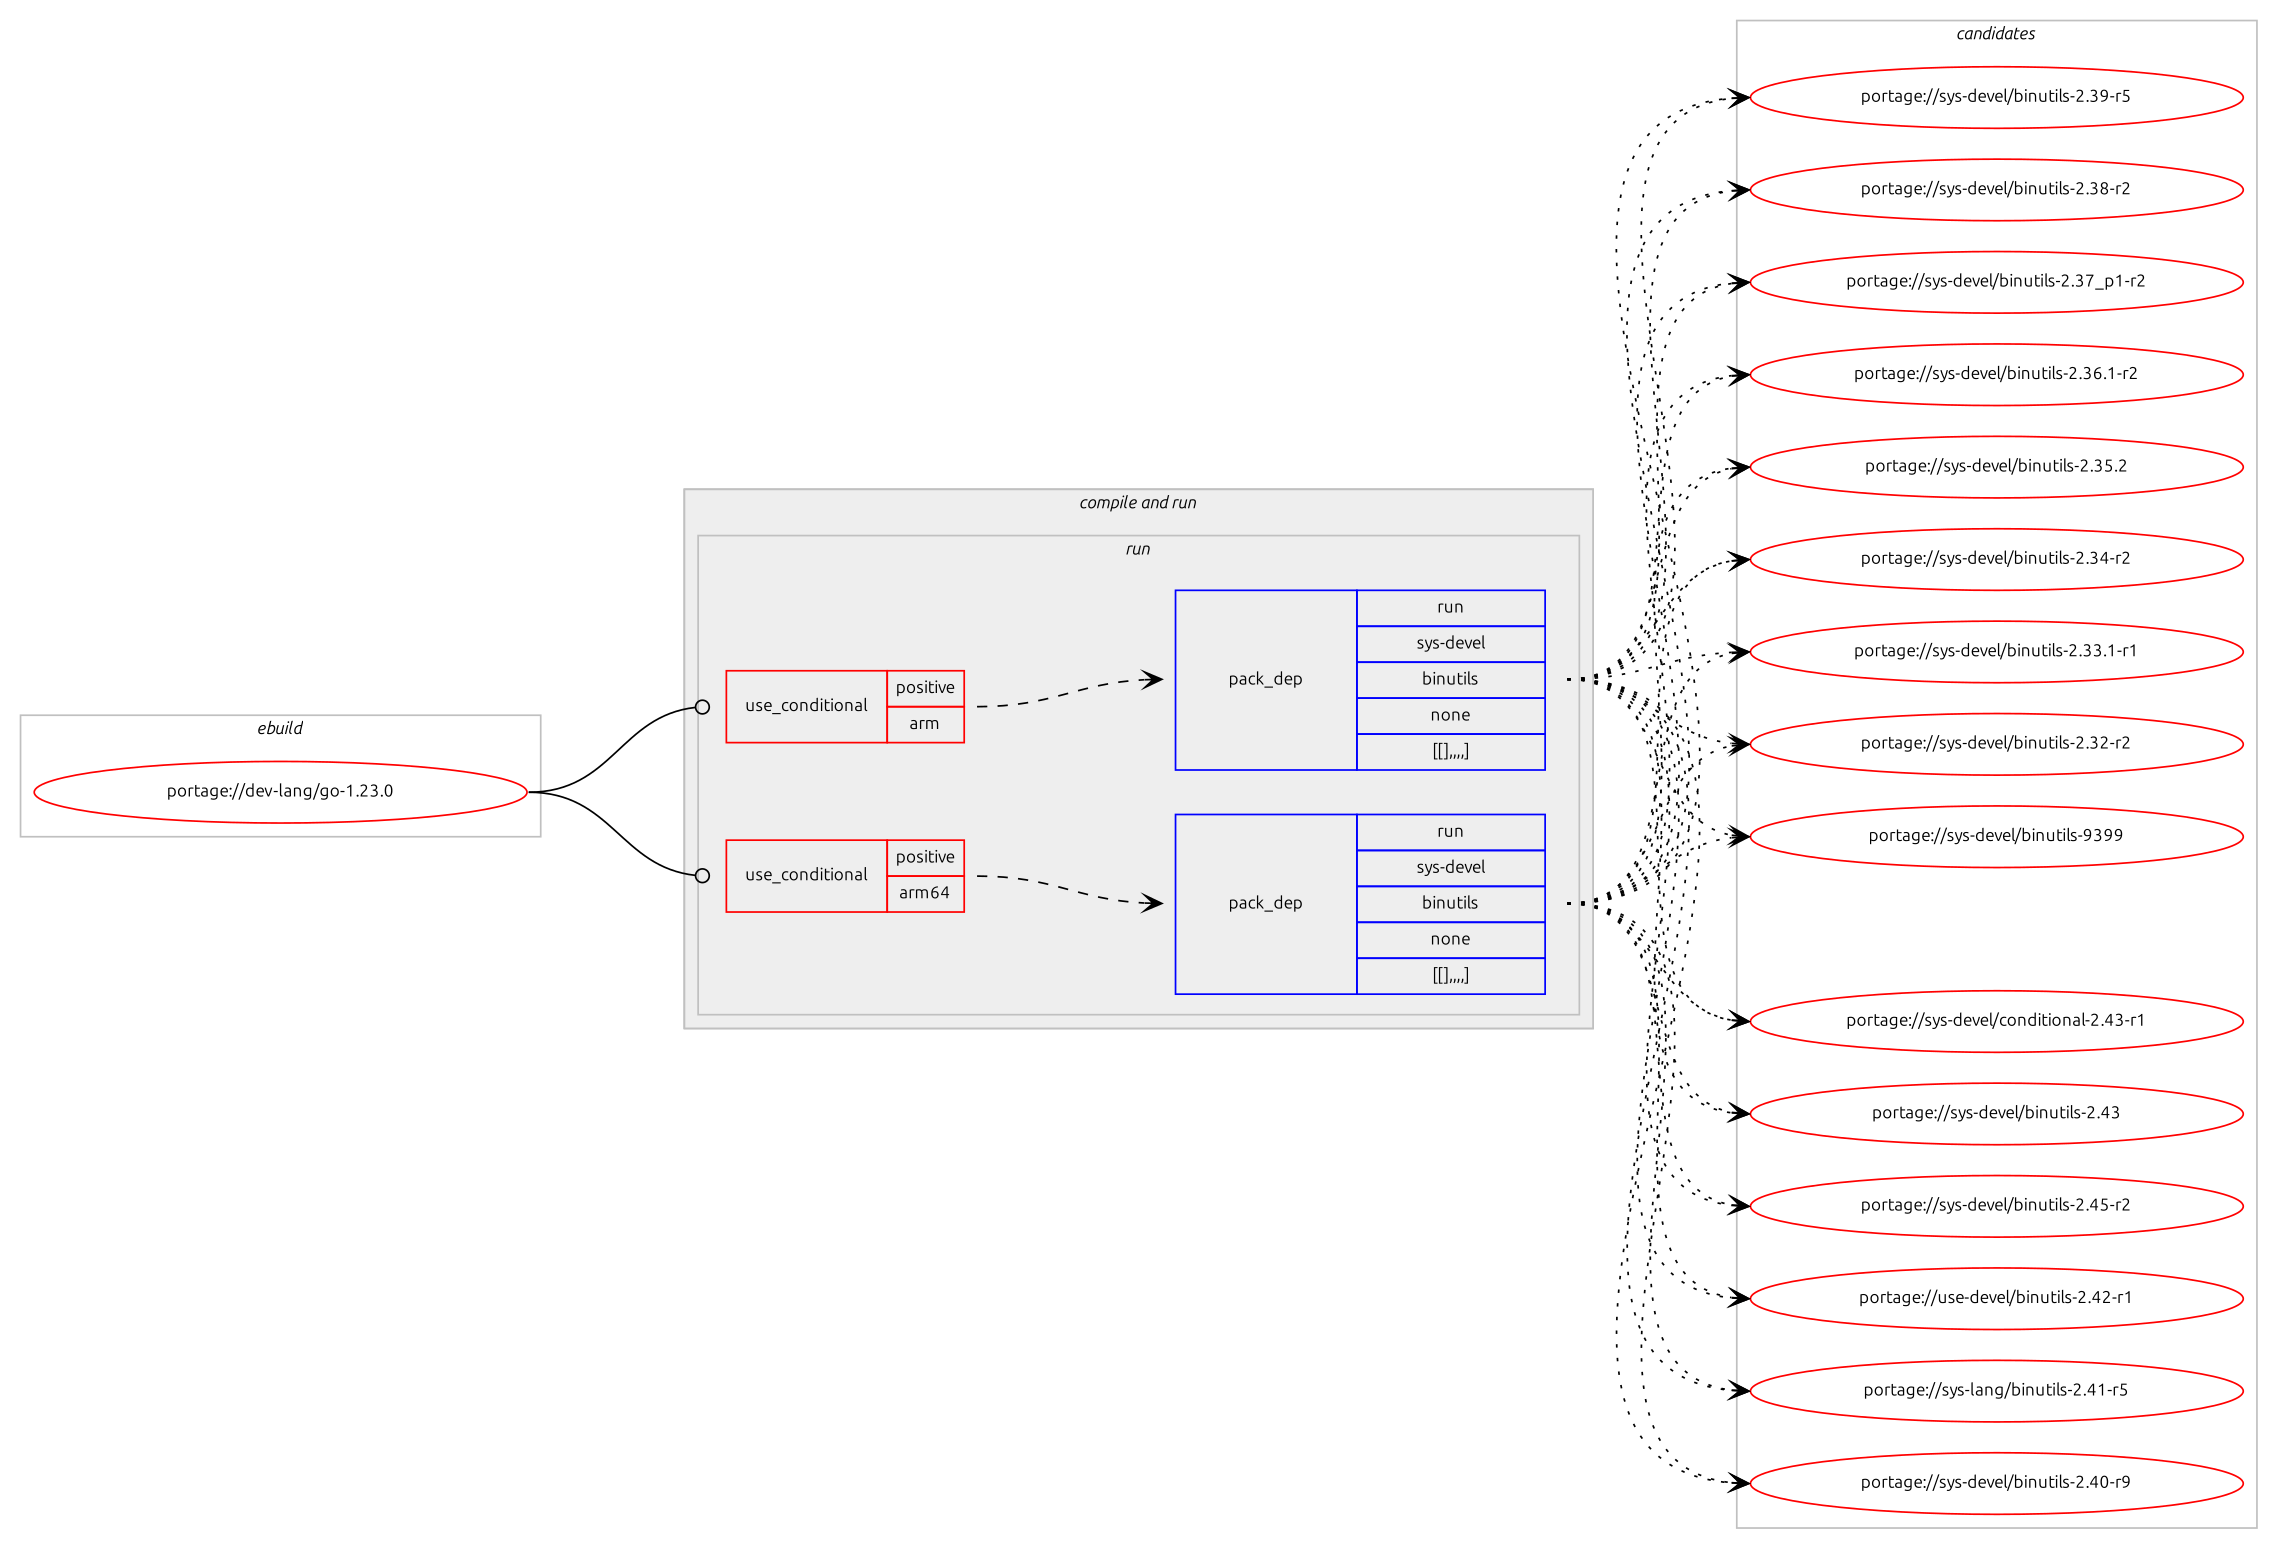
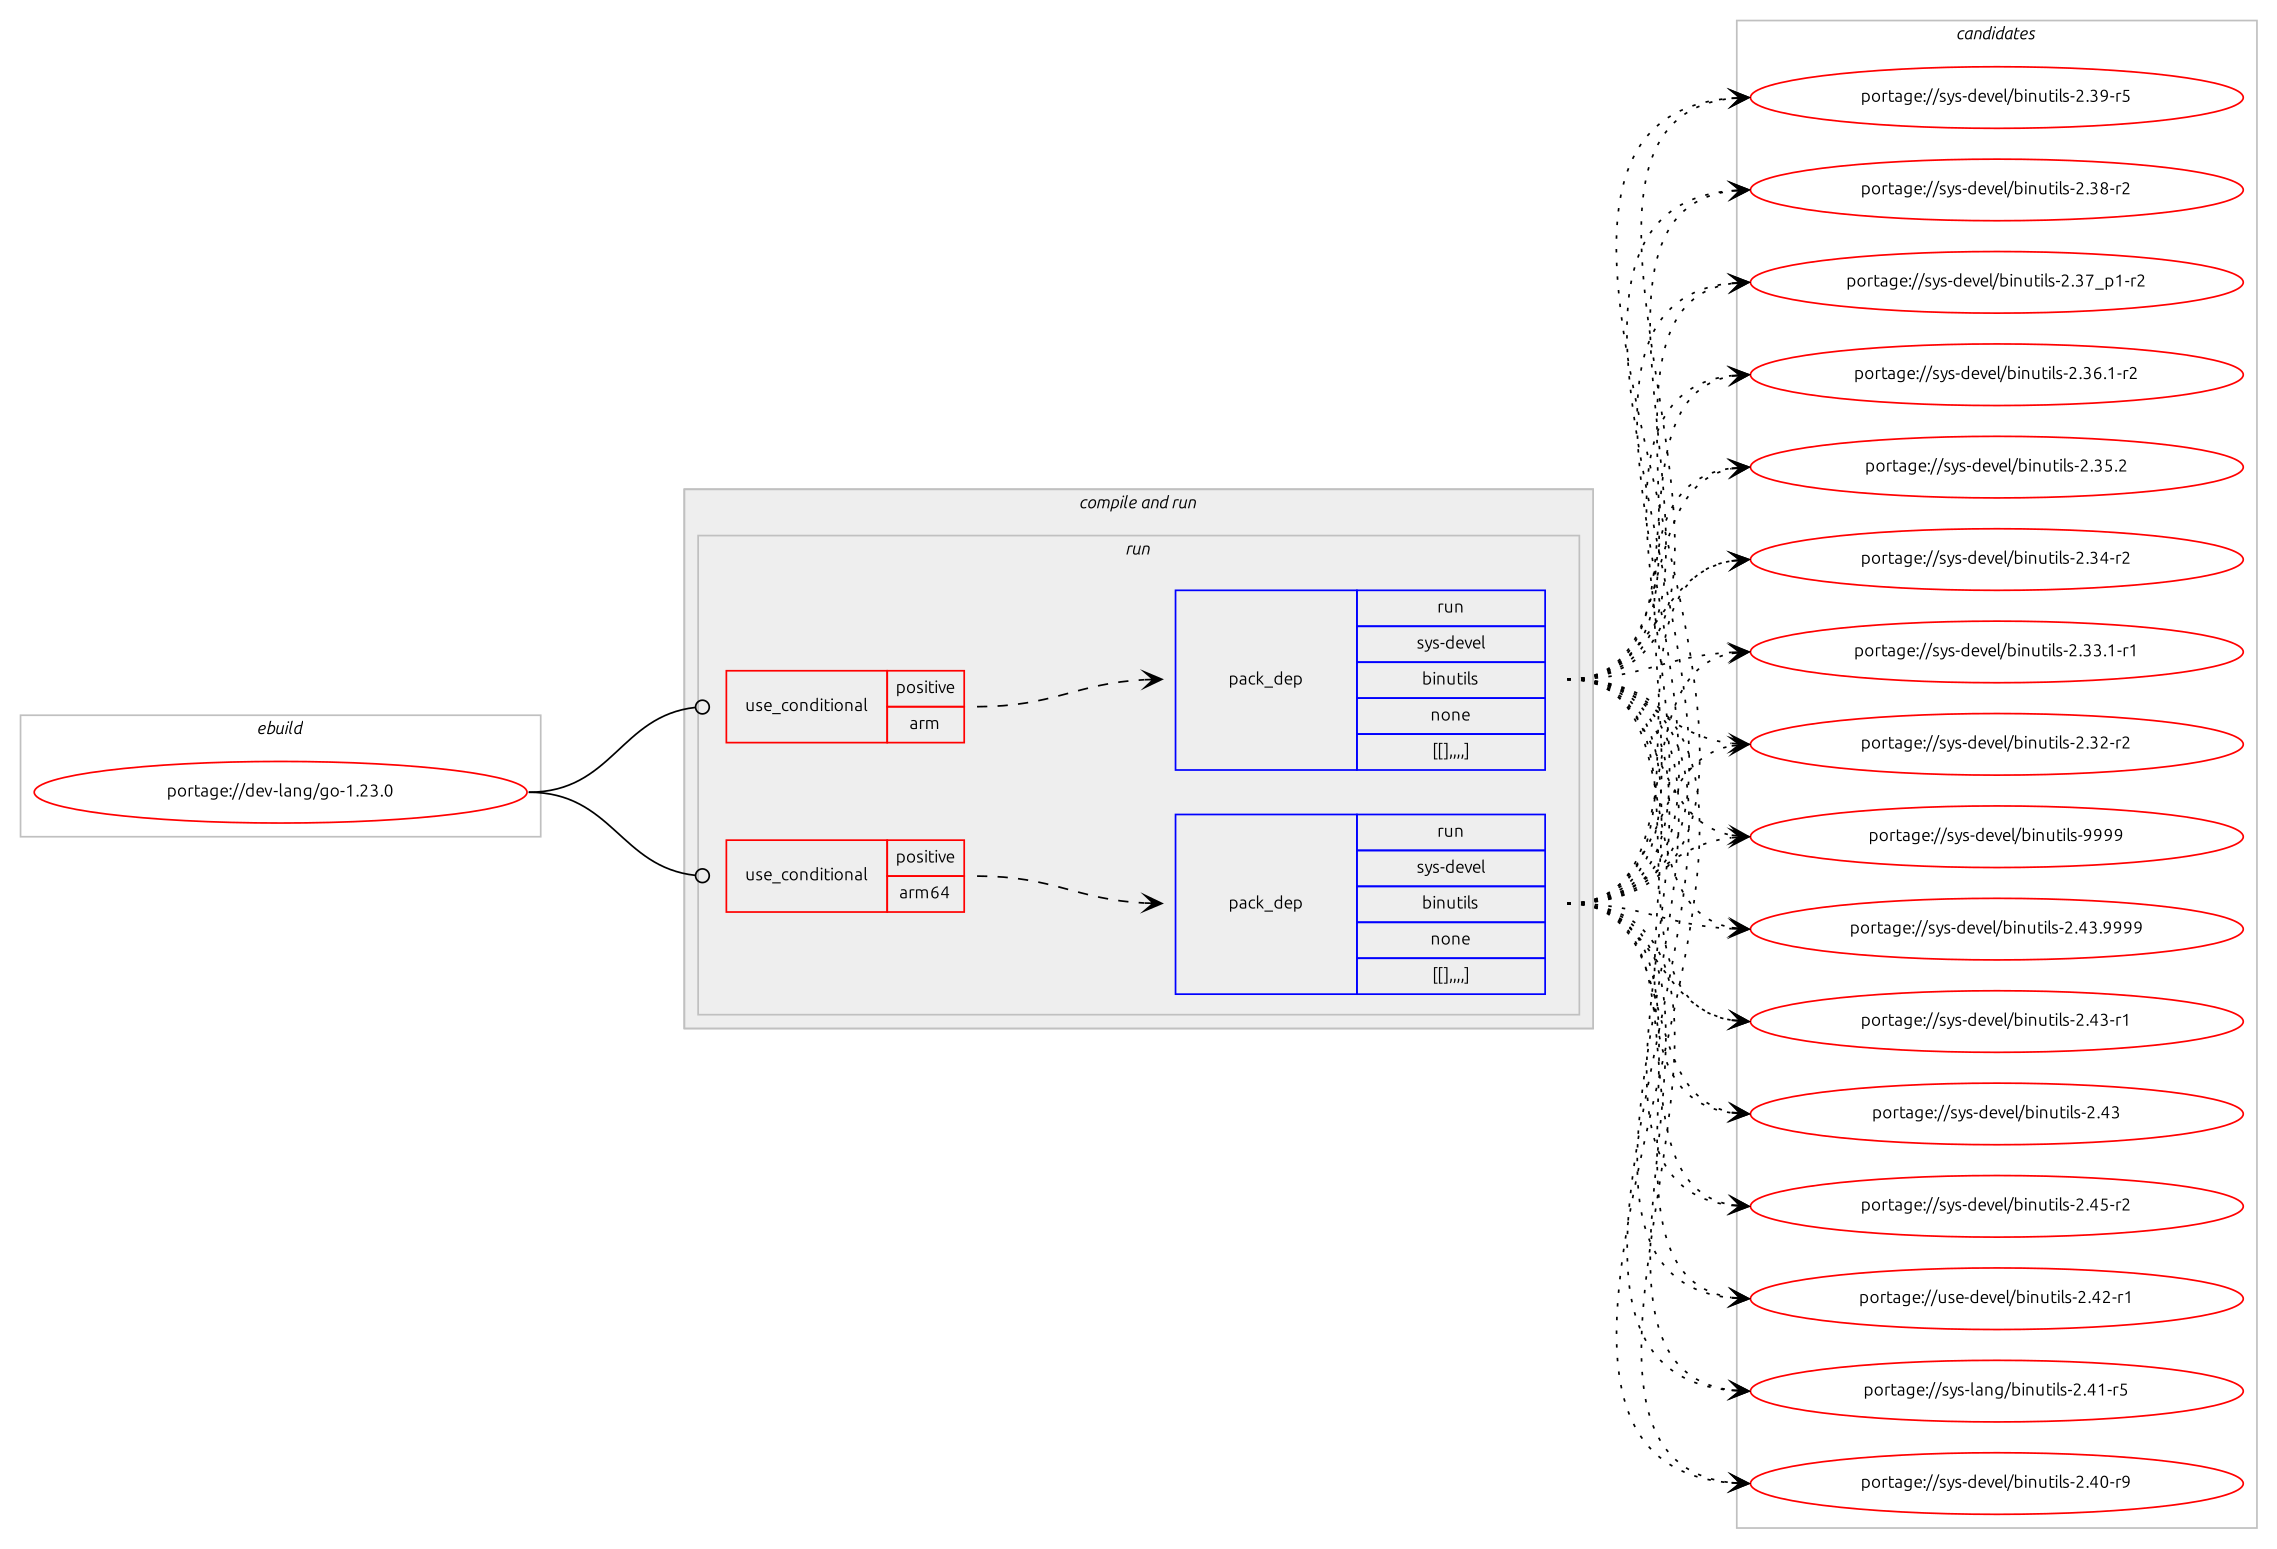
node "portage://sys-devel/binutils-9399": label "portage://sys-devel/binutils-9399" -> "portage://sys-devel/binutils-9999"
node "portage://sys-devel/binutils-2.43.9999": added
node "portage://sys-devel/conditional-2.43-r1": label "portage://sys-devel/conditional-2.43-r1" -> "portage://sys-devel/binutils-2.43-r1"
